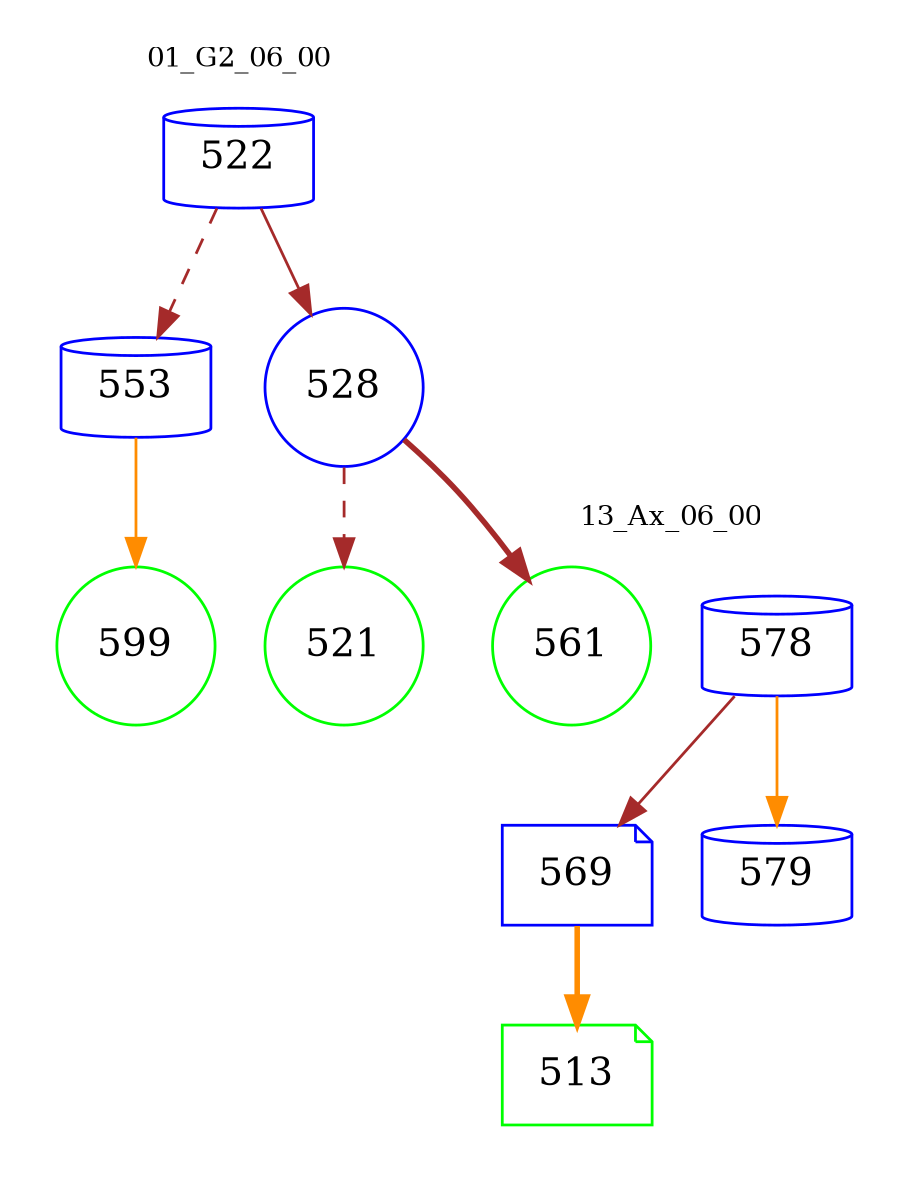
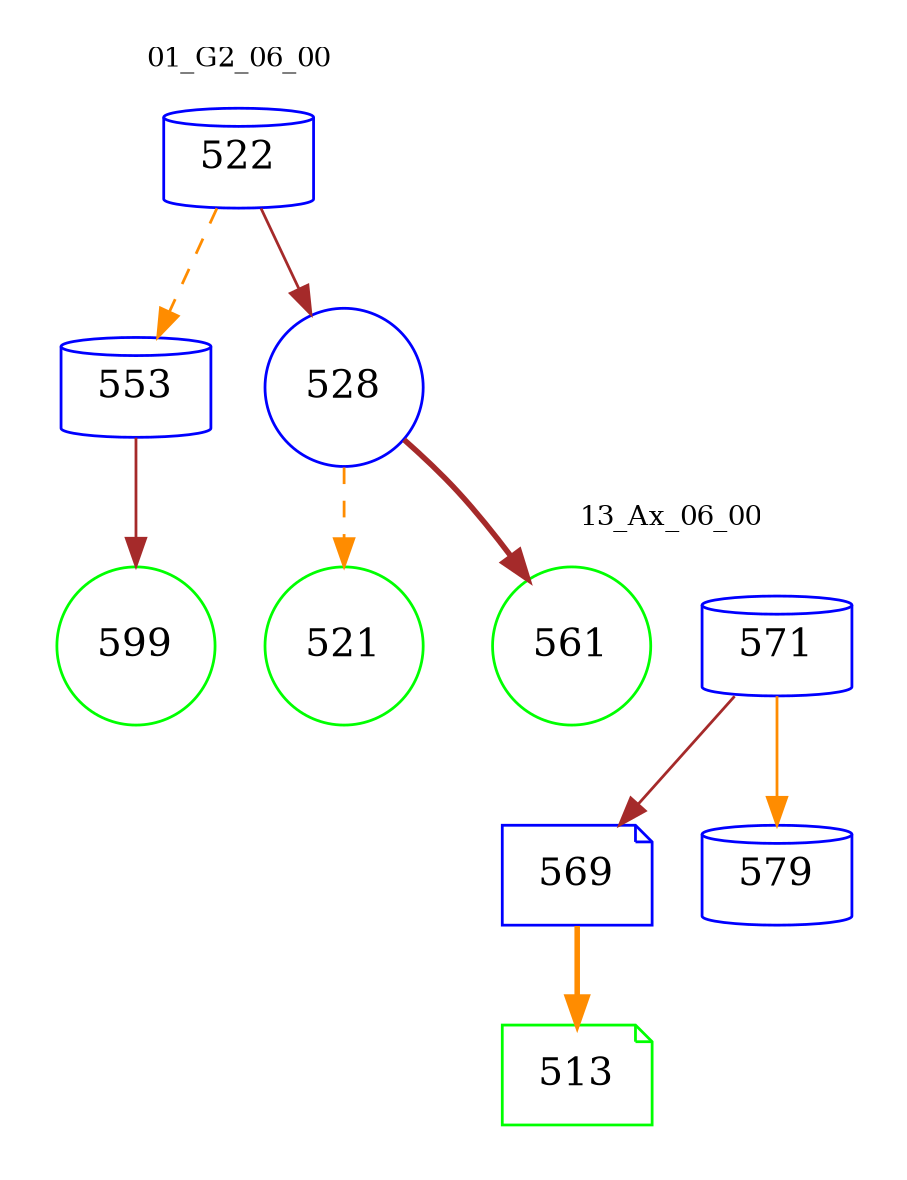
edge "522" -> "553": color brown -> darkorange
edge "553" -> "599": color darkorange -> brown
edge "528" -> "521": color brown -> darkorange
node "578": label "578" -> "571"
